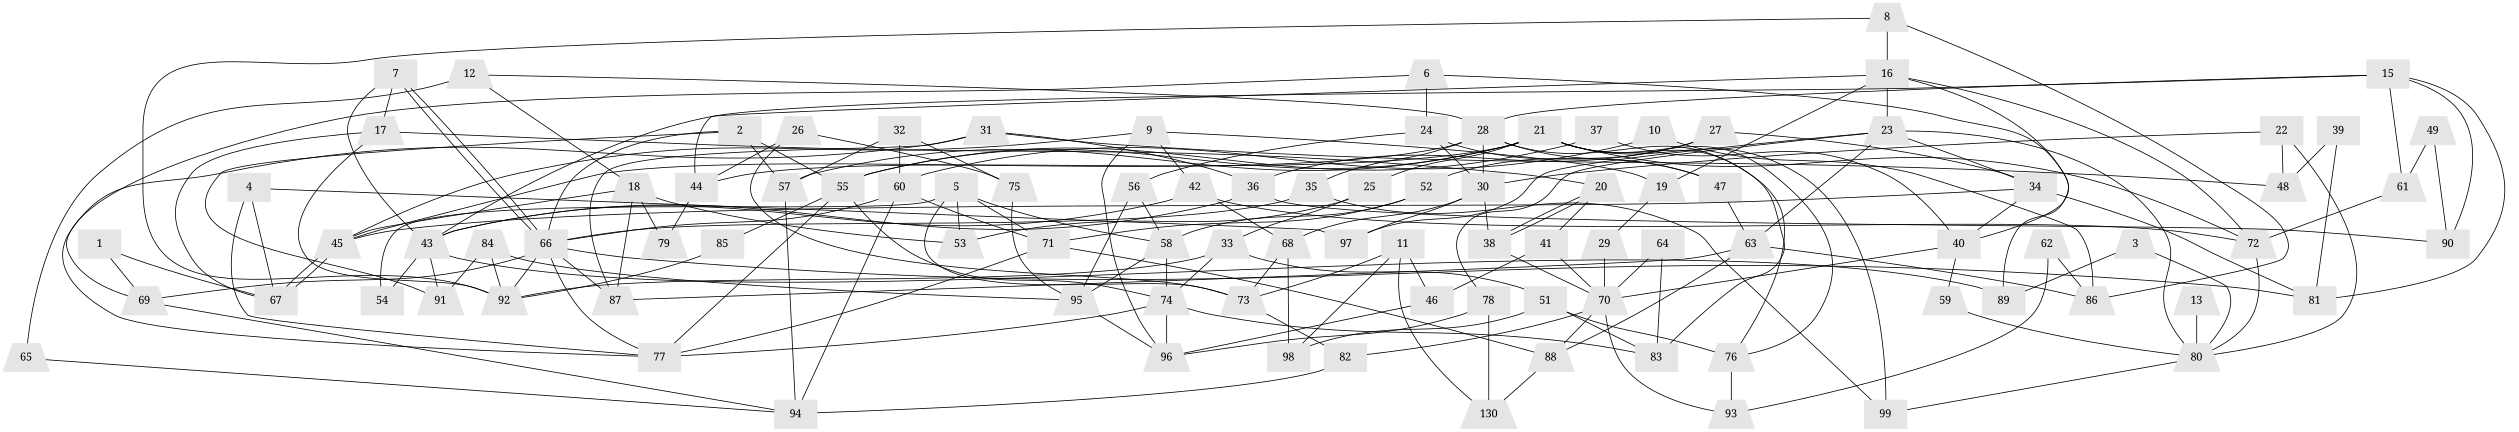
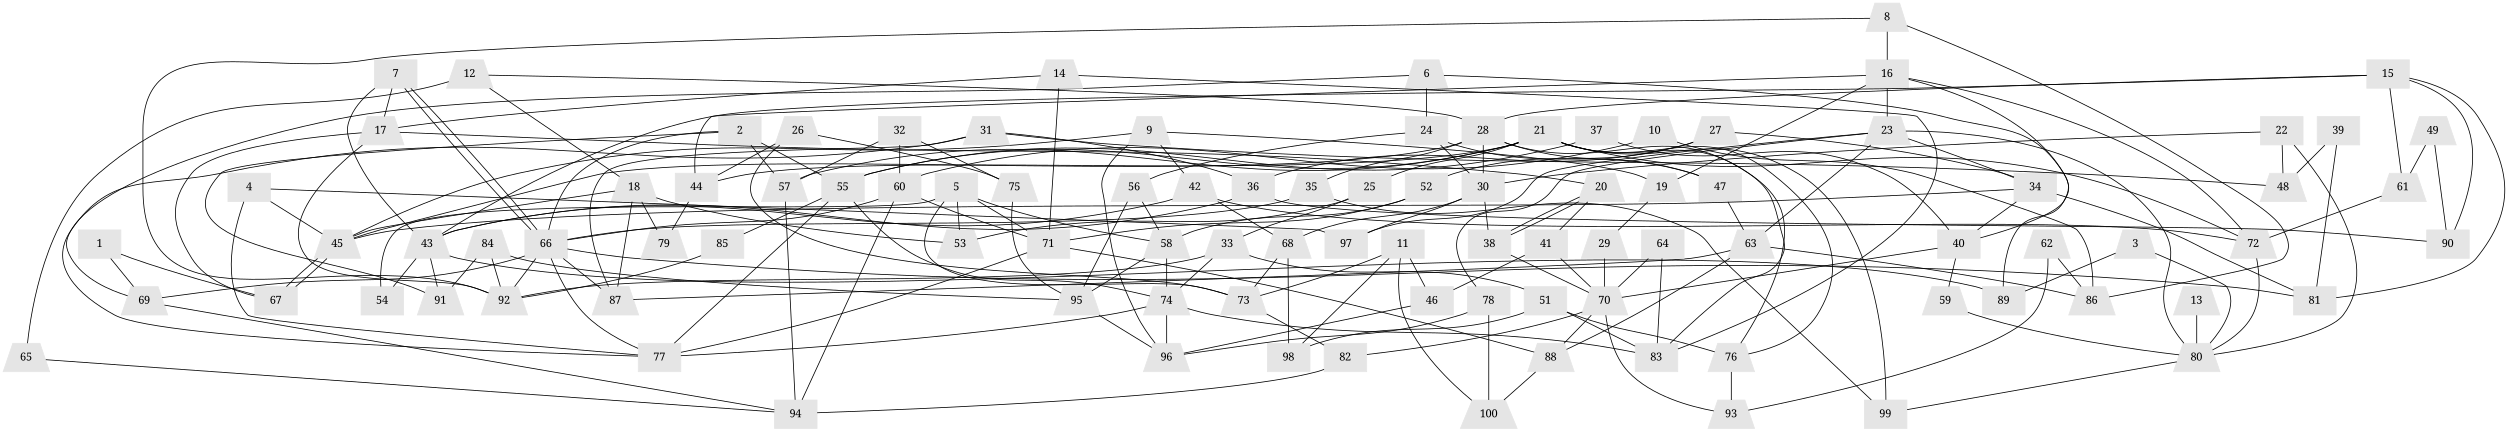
node "14": added
edge "4" -- "67": now "4" -- "45"
node "130": label "130" -> "100"
